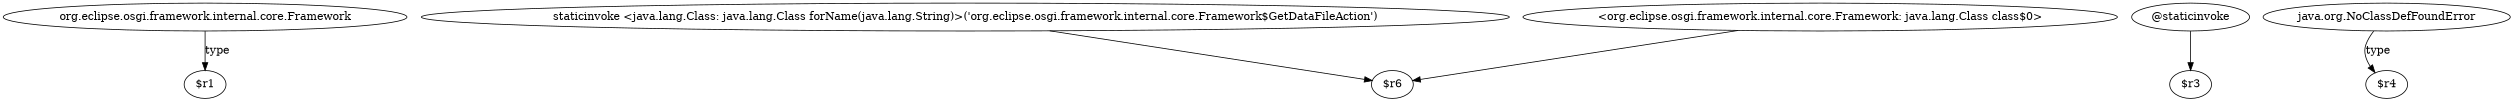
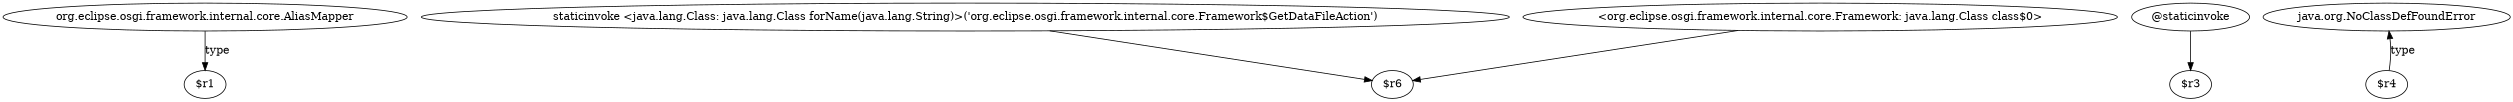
node "org.eclipse.osgi.framework.internal.core.Framework": label "org.eclipse.osgi.framework.internal.core.Framework" -> "org.eclipse.osgi.framework.internal.core.AliasMapper"
edge "java.org.NoClassDefFoundError" -> "$r4": reversed
